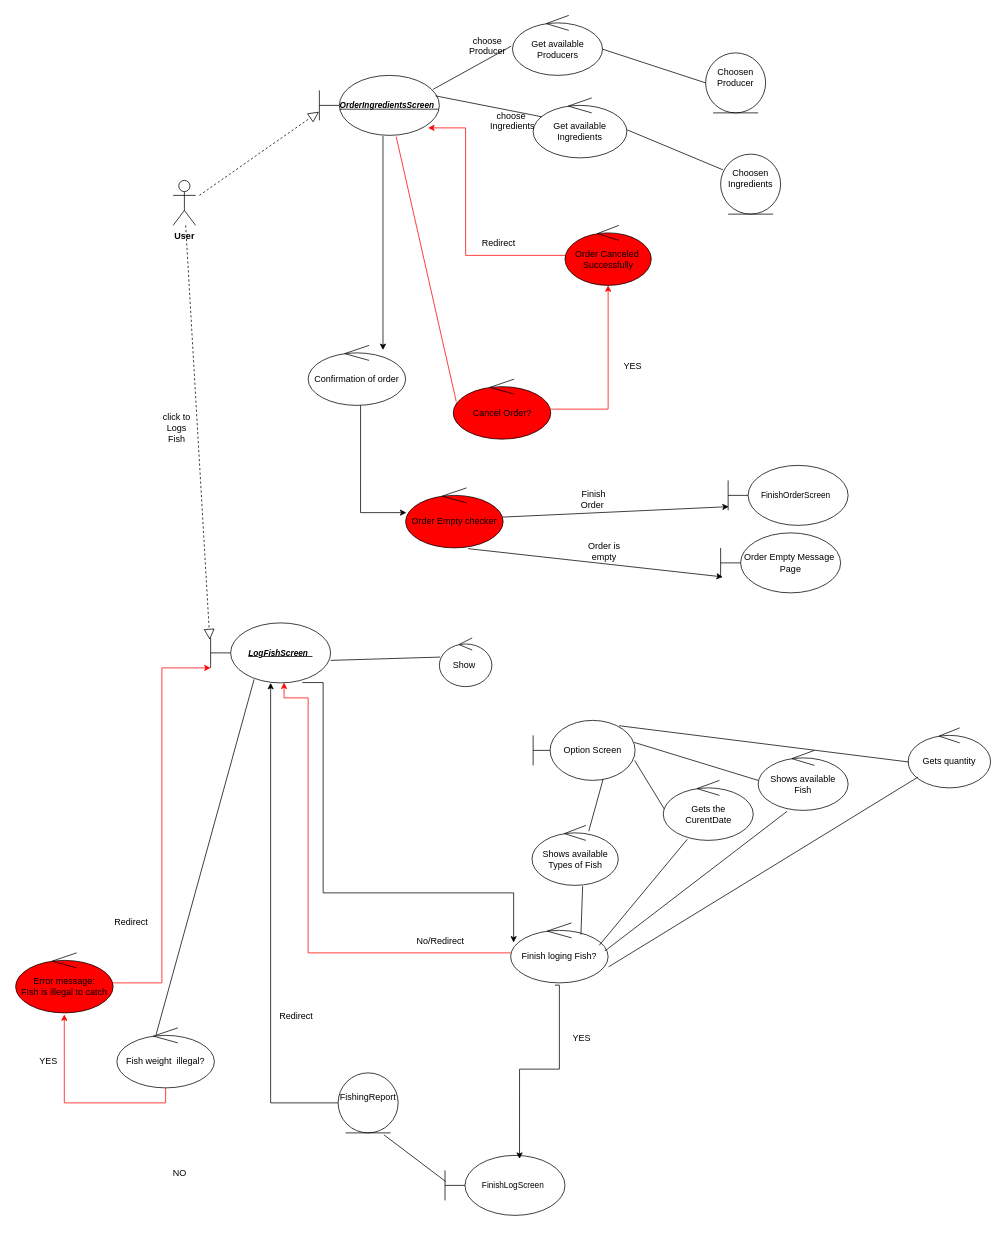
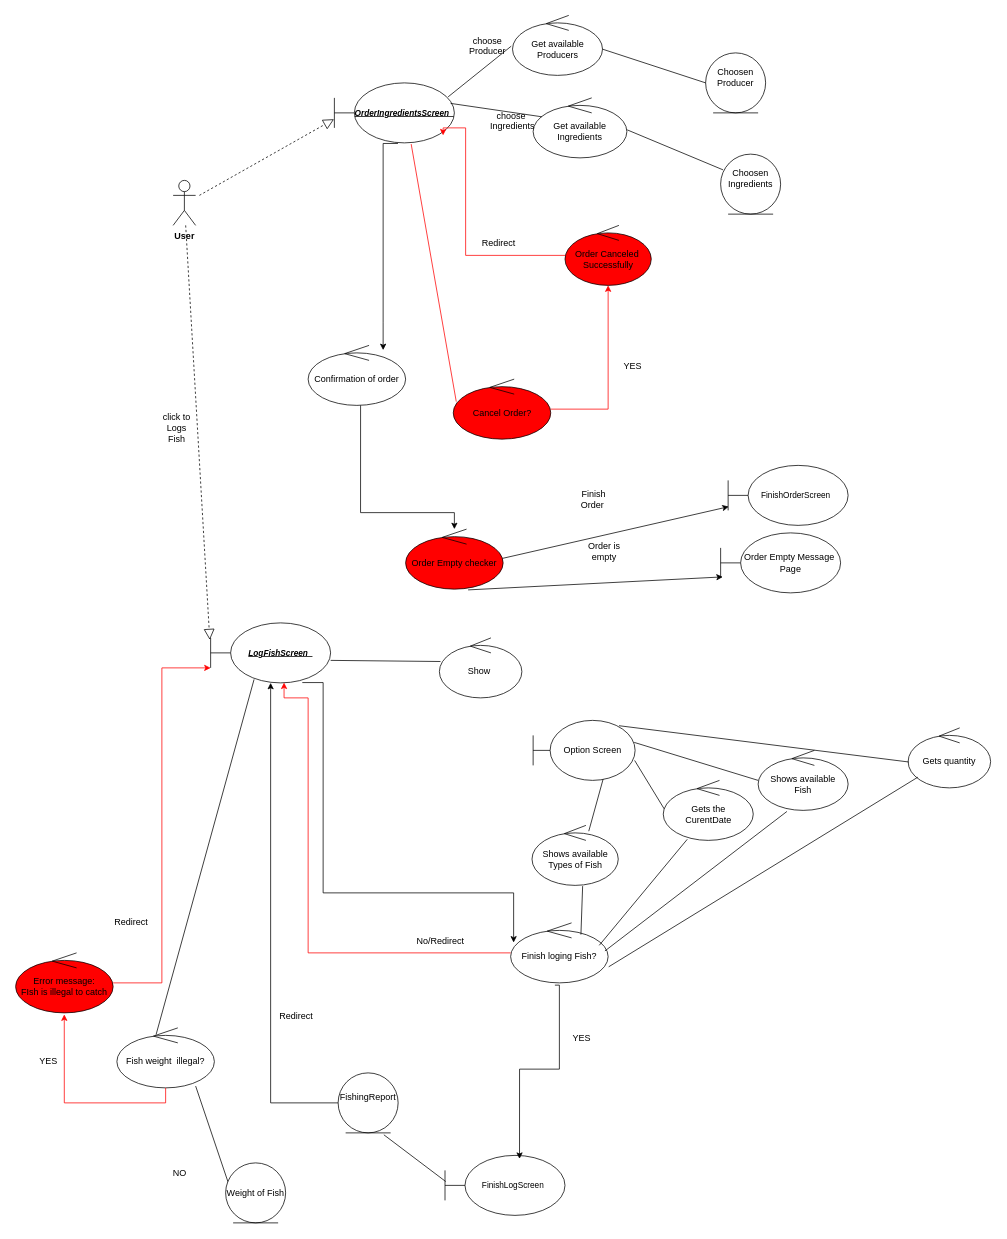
node "OrderIngredientsScreen": moved (379, 105) -> (394, 113)
node "Order Empty checker": moved (454, 518) -> (454, 559)
node "Show": size 53x49 -> 83x60
edge "Fish weight illegal?" -- "Weight of Fish": added
node "Weight of Fish": added
